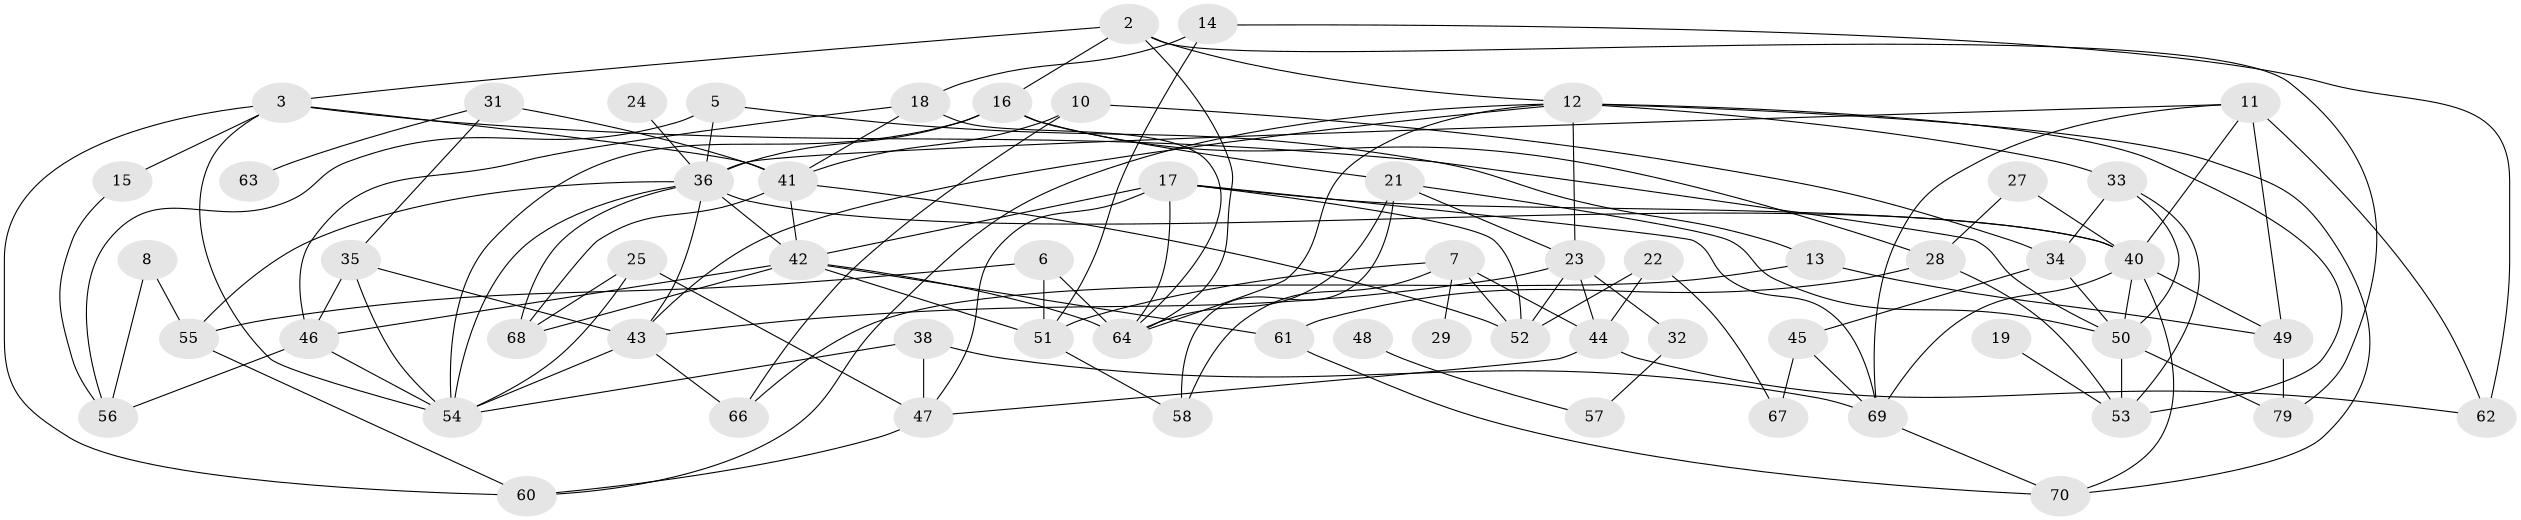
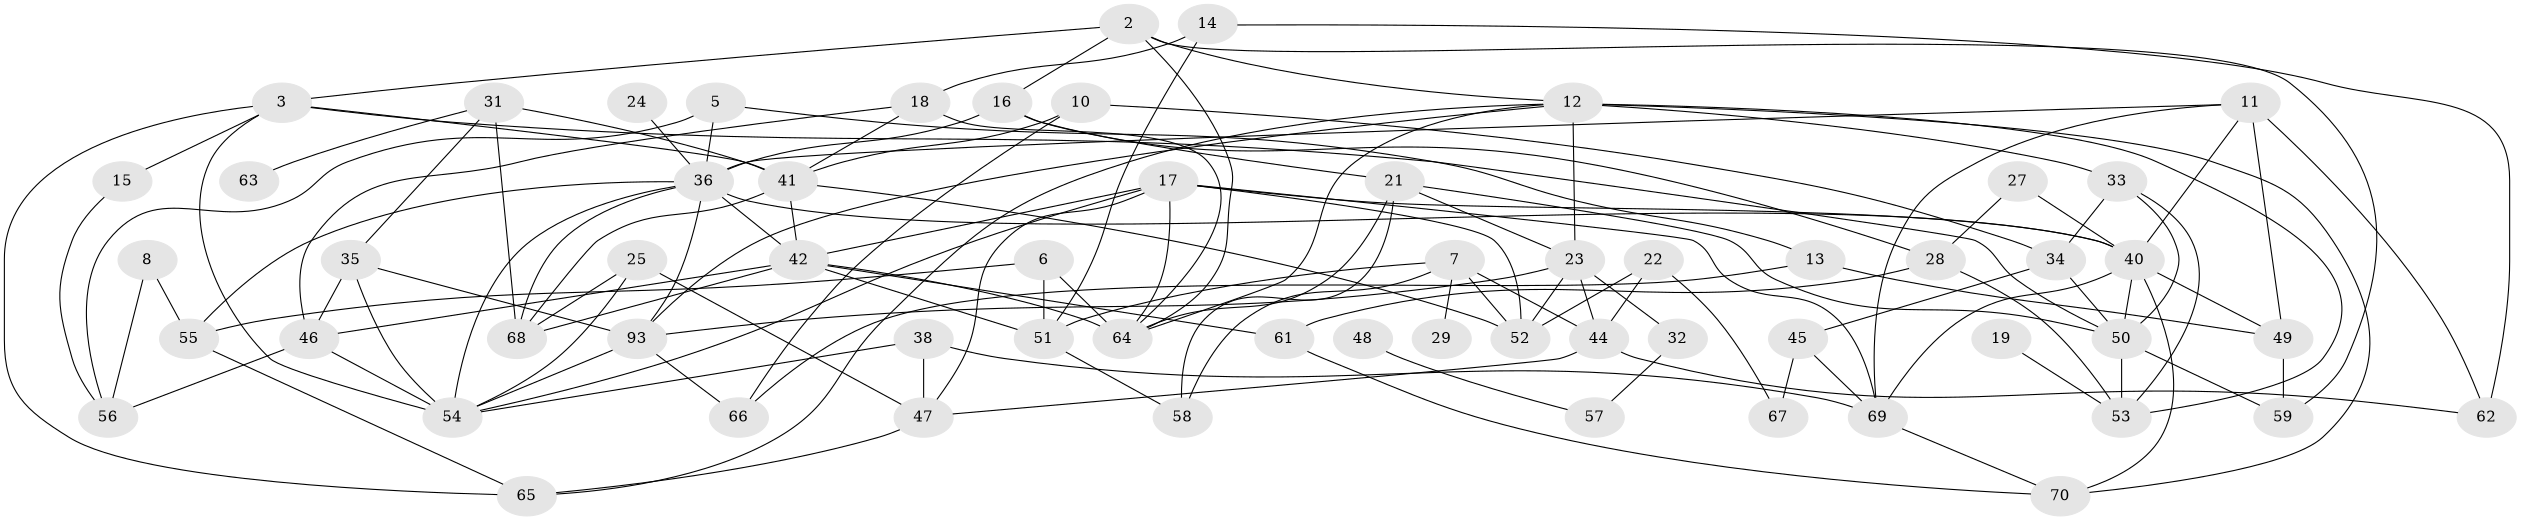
edge "16" -- "54": now "17" -- "54"
edge "31" -- "68": added
node "43": label "43" -> "93"
node "79": label "79" -> "59"
node "60": label "60" -> "65"
